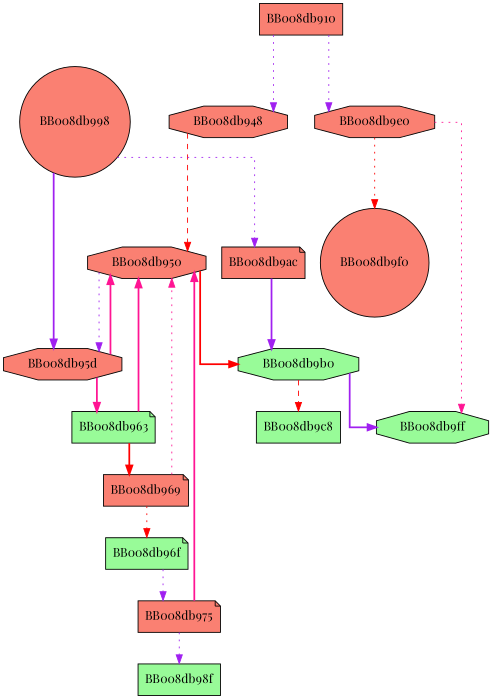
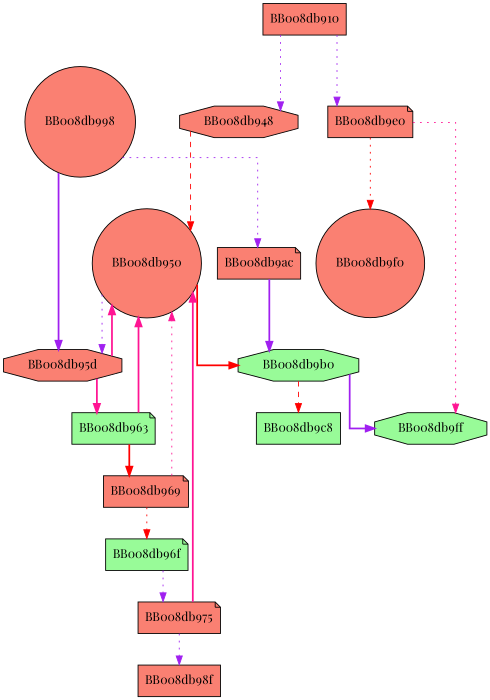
node "BB008db9e0": shape octagon -> note
node "BB008db950": shape octagon -> circle
node "BB008db98f": fillcolor palegreen -> salmon
